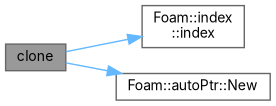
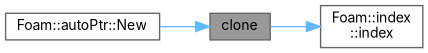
edge "clone" -> "Foam::autoPtr::New": reversed
